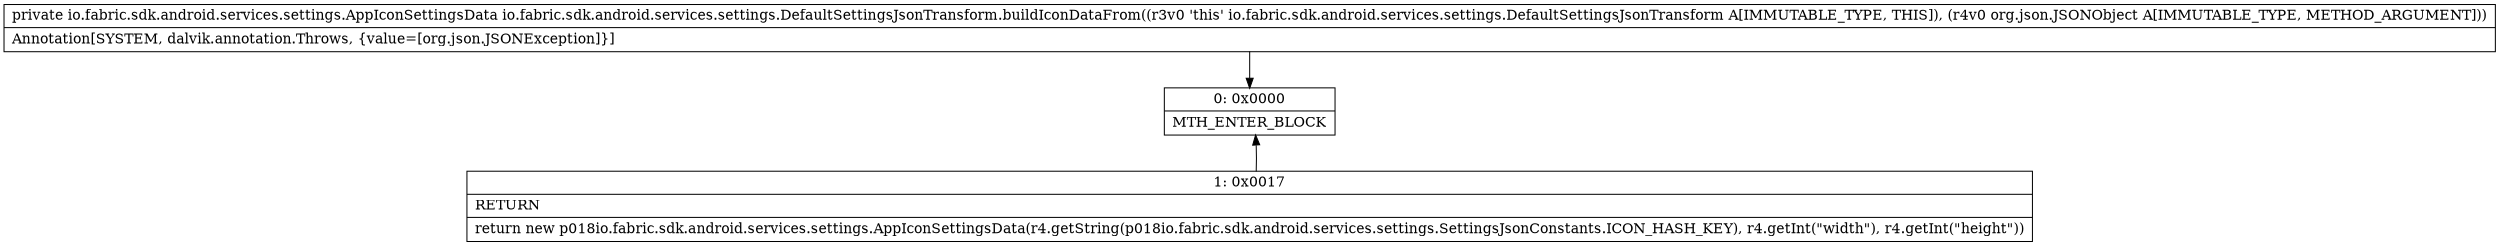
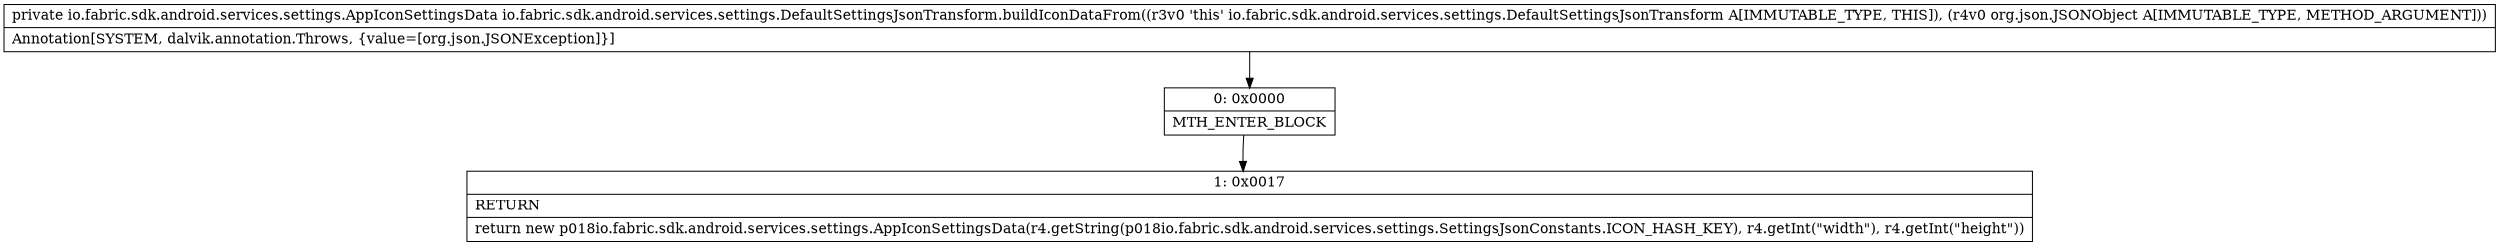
edge "1: 0x0017" -> "0: 0x0000": reversed
